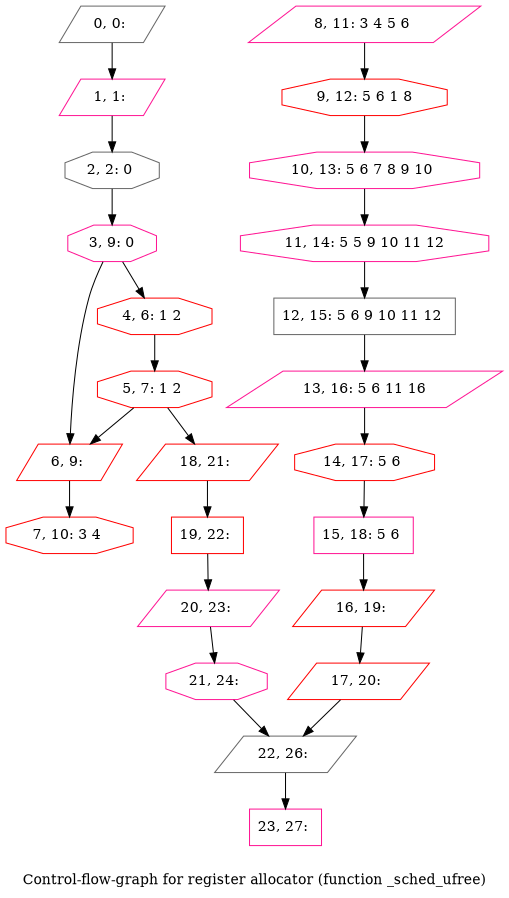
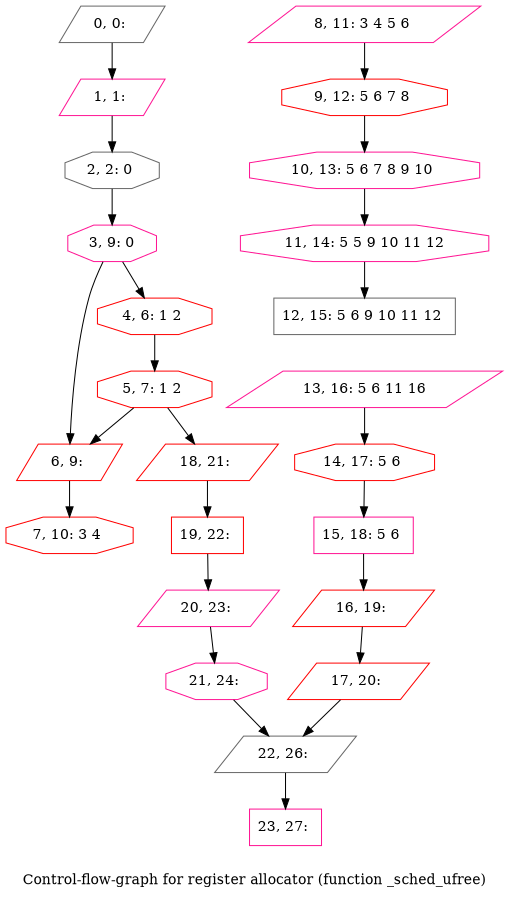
node "9, 12: 5 6 1 8": label "9, 12: 5 6 1 8" -> "9, 12: 5 6 7 8"
edge "12, 15: 5 6 9 10 11 12" -> "13, 16: 5 6 11 16": removed
